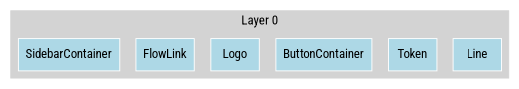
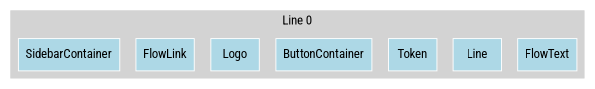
cluster "Layer 0": label "Layer 0" -> "Line 0"
node "FlowText": added
